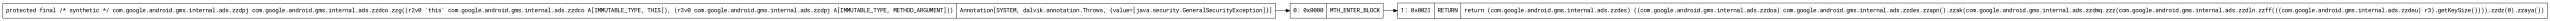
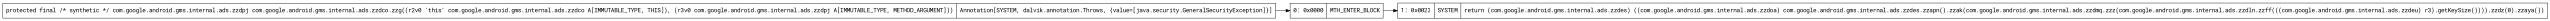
node "1: 0x0023": text "RETURN" -> "SYSTEM"
